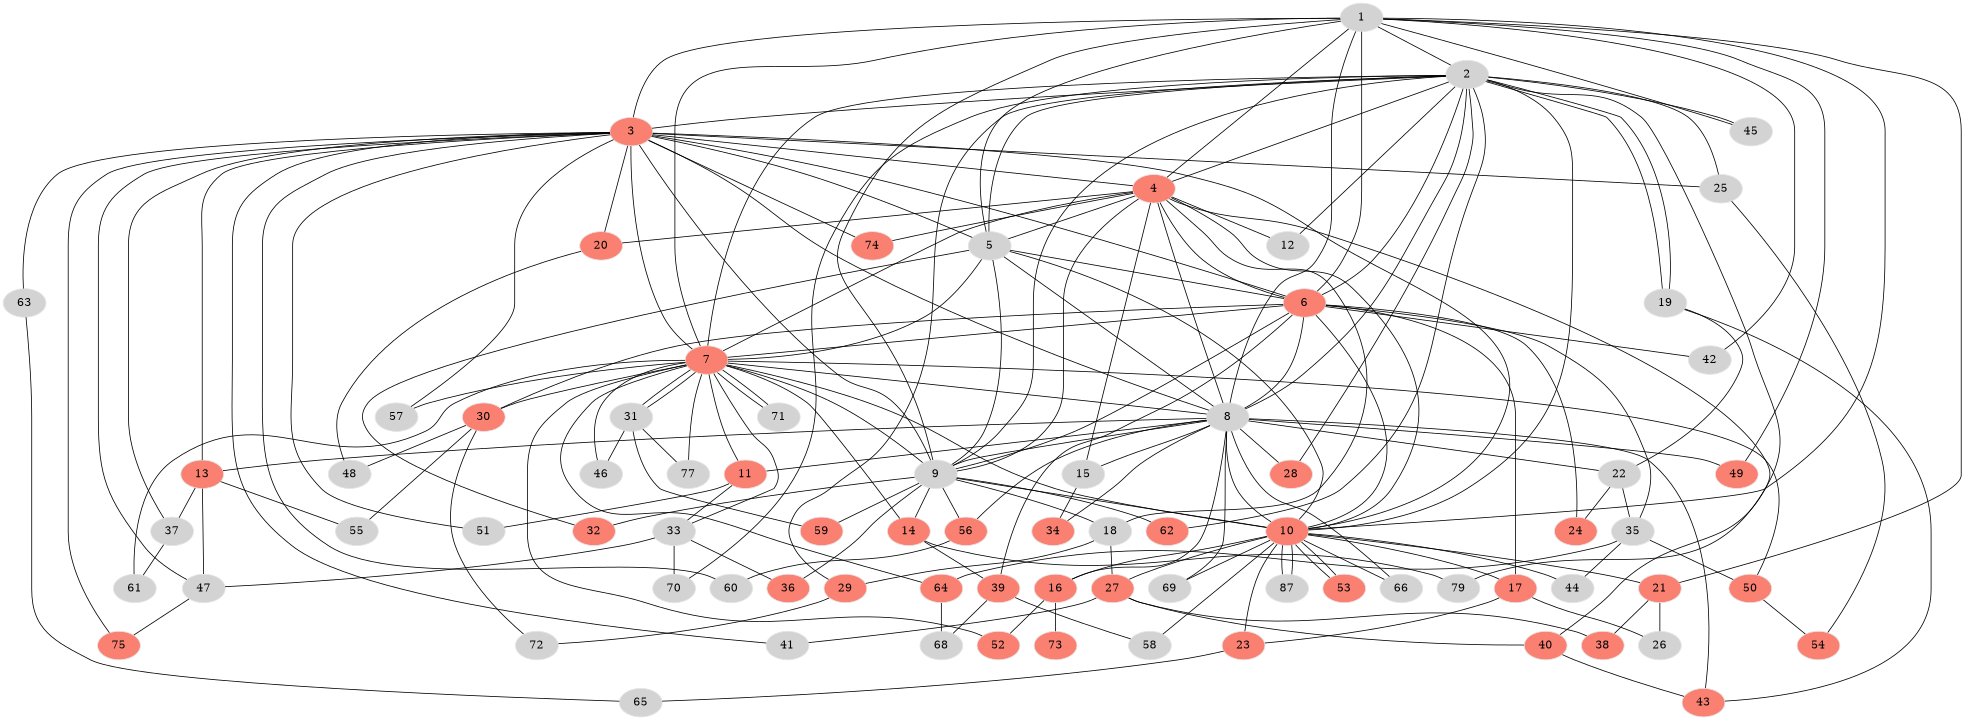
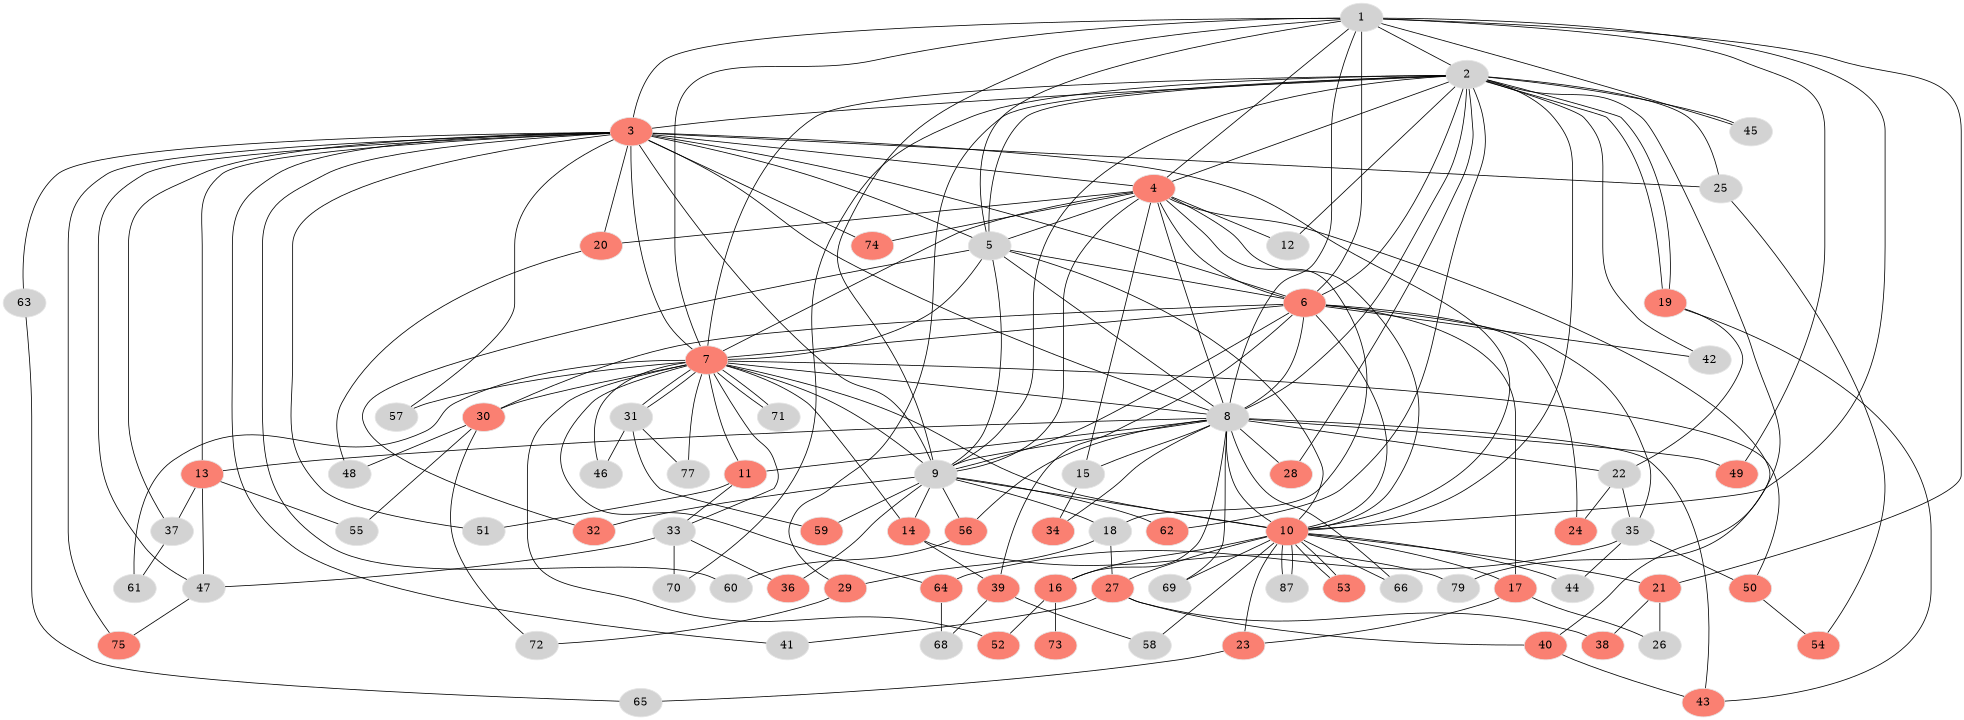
edge "1" -- "42": now "2" -- "42"
node "19": fillcolor lightgrey -> salmon
